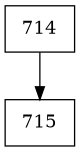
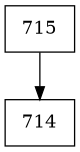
edge "714" -> "715": reversed
